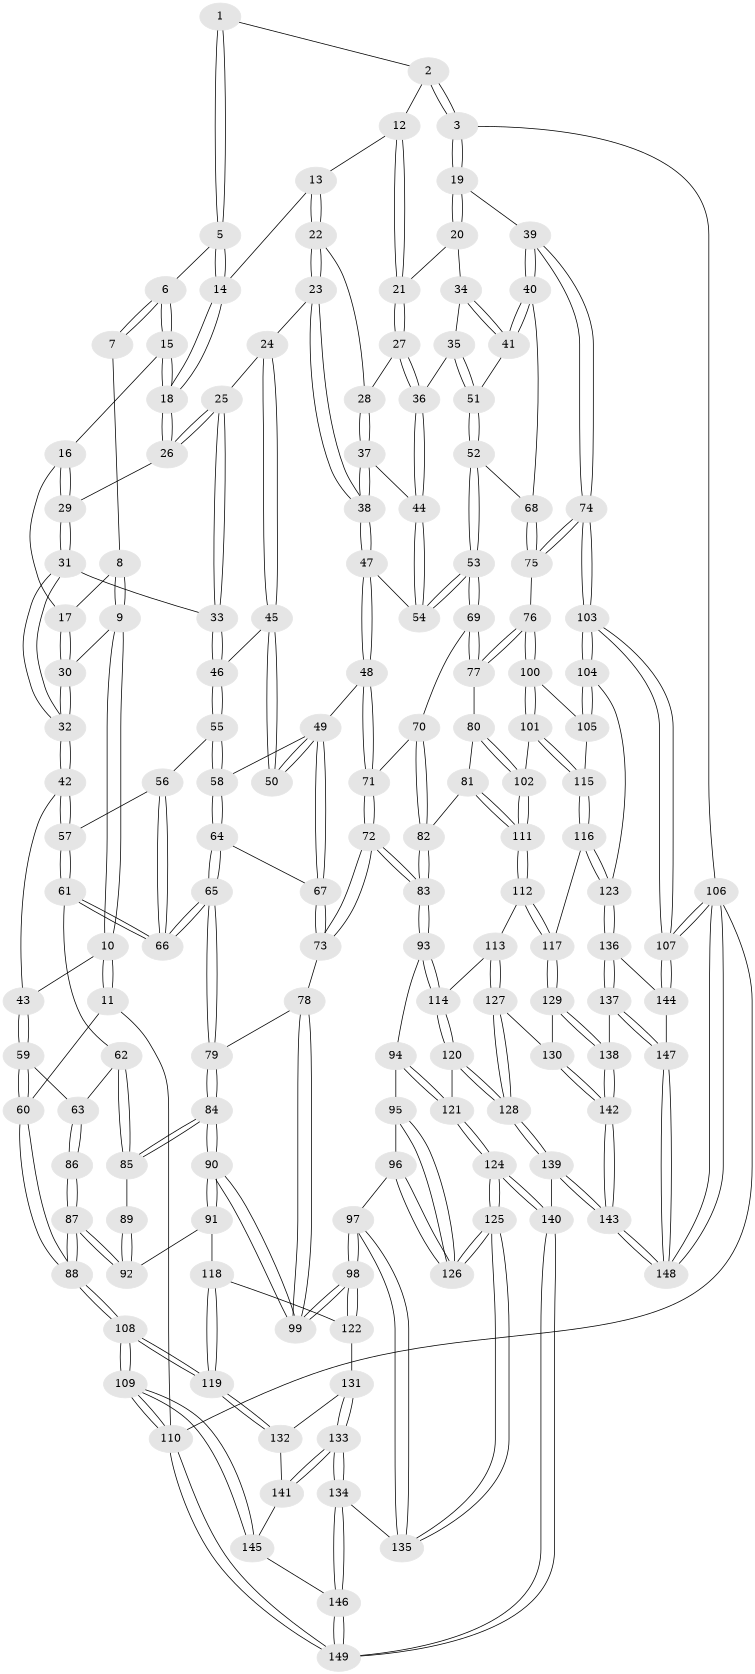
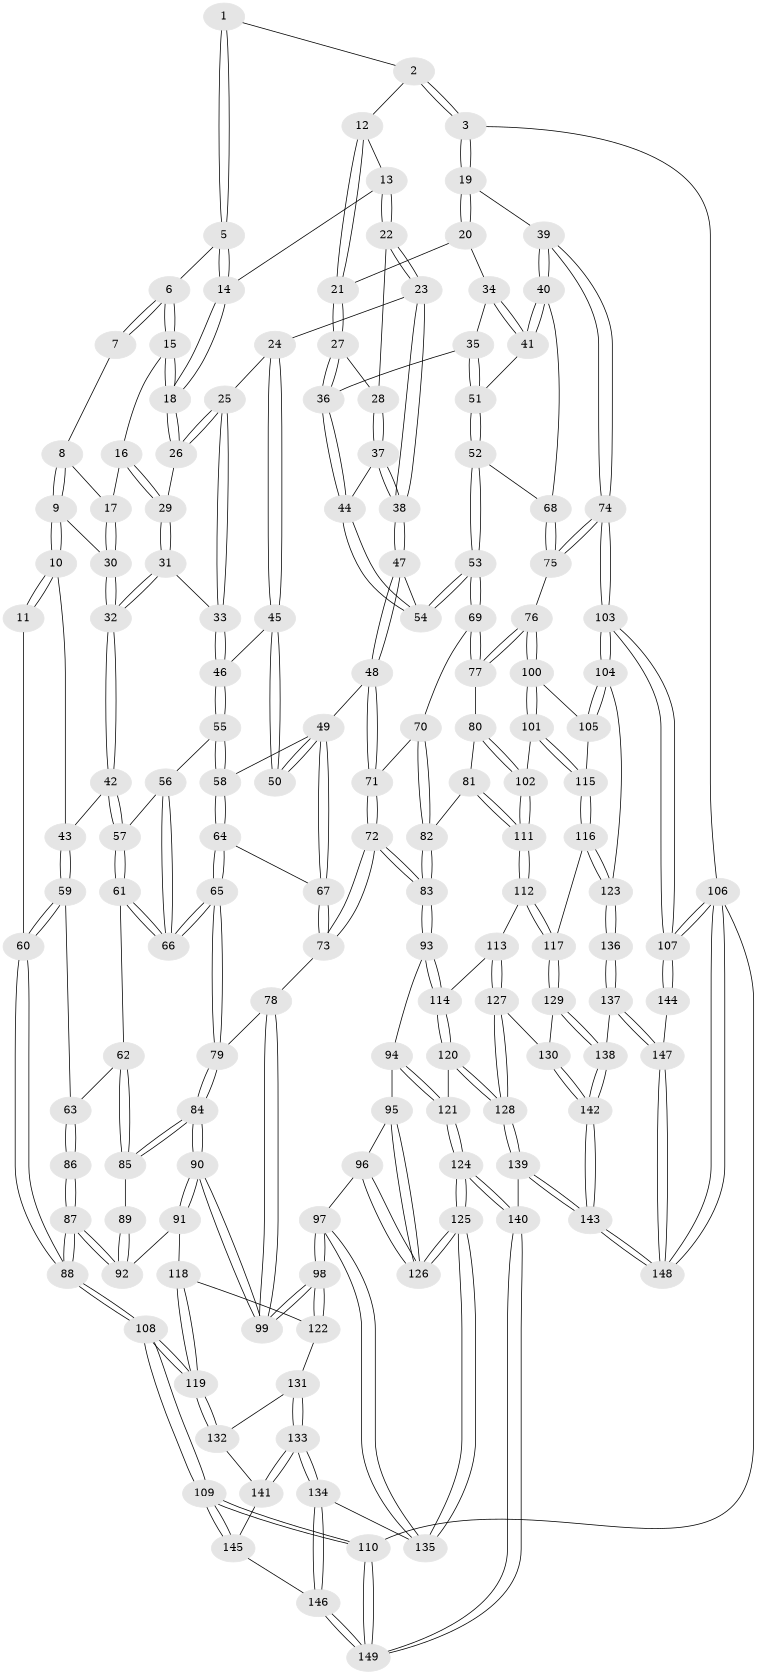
edge "136" -- "144": removed
edge "11" -- "110": removed
